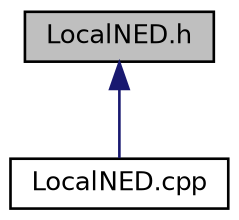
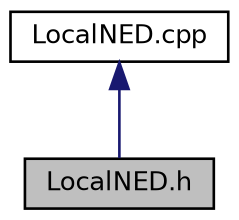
edge "LocalNED.cpp" -> "LocalNED.h": reversed
